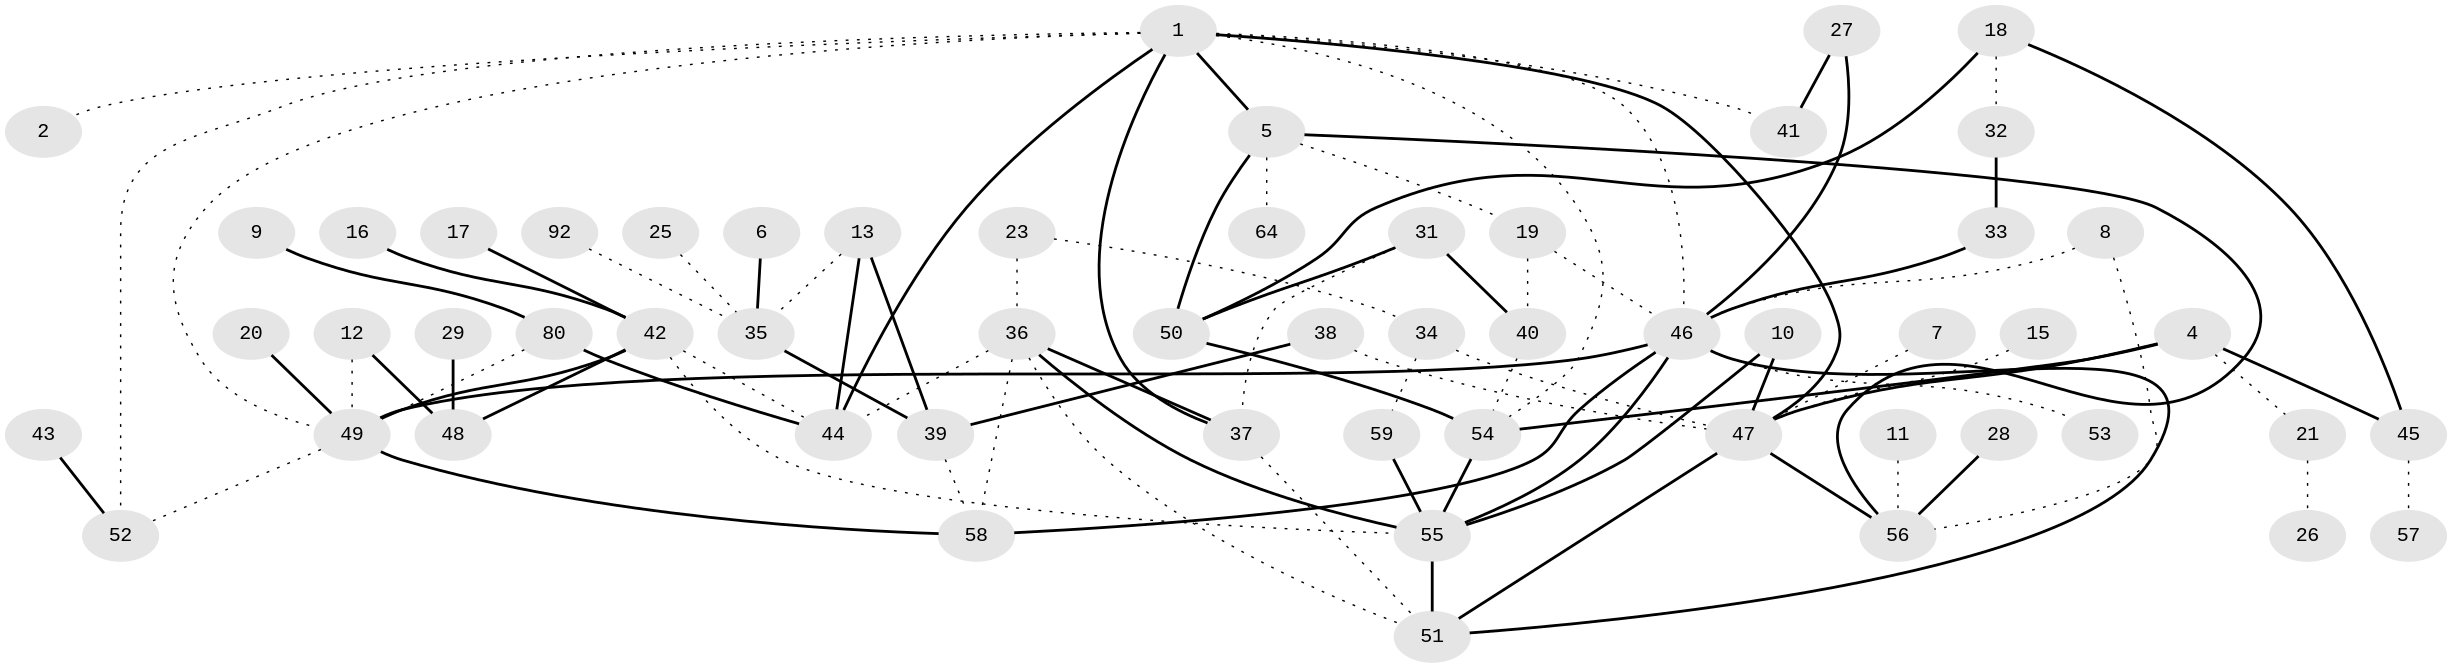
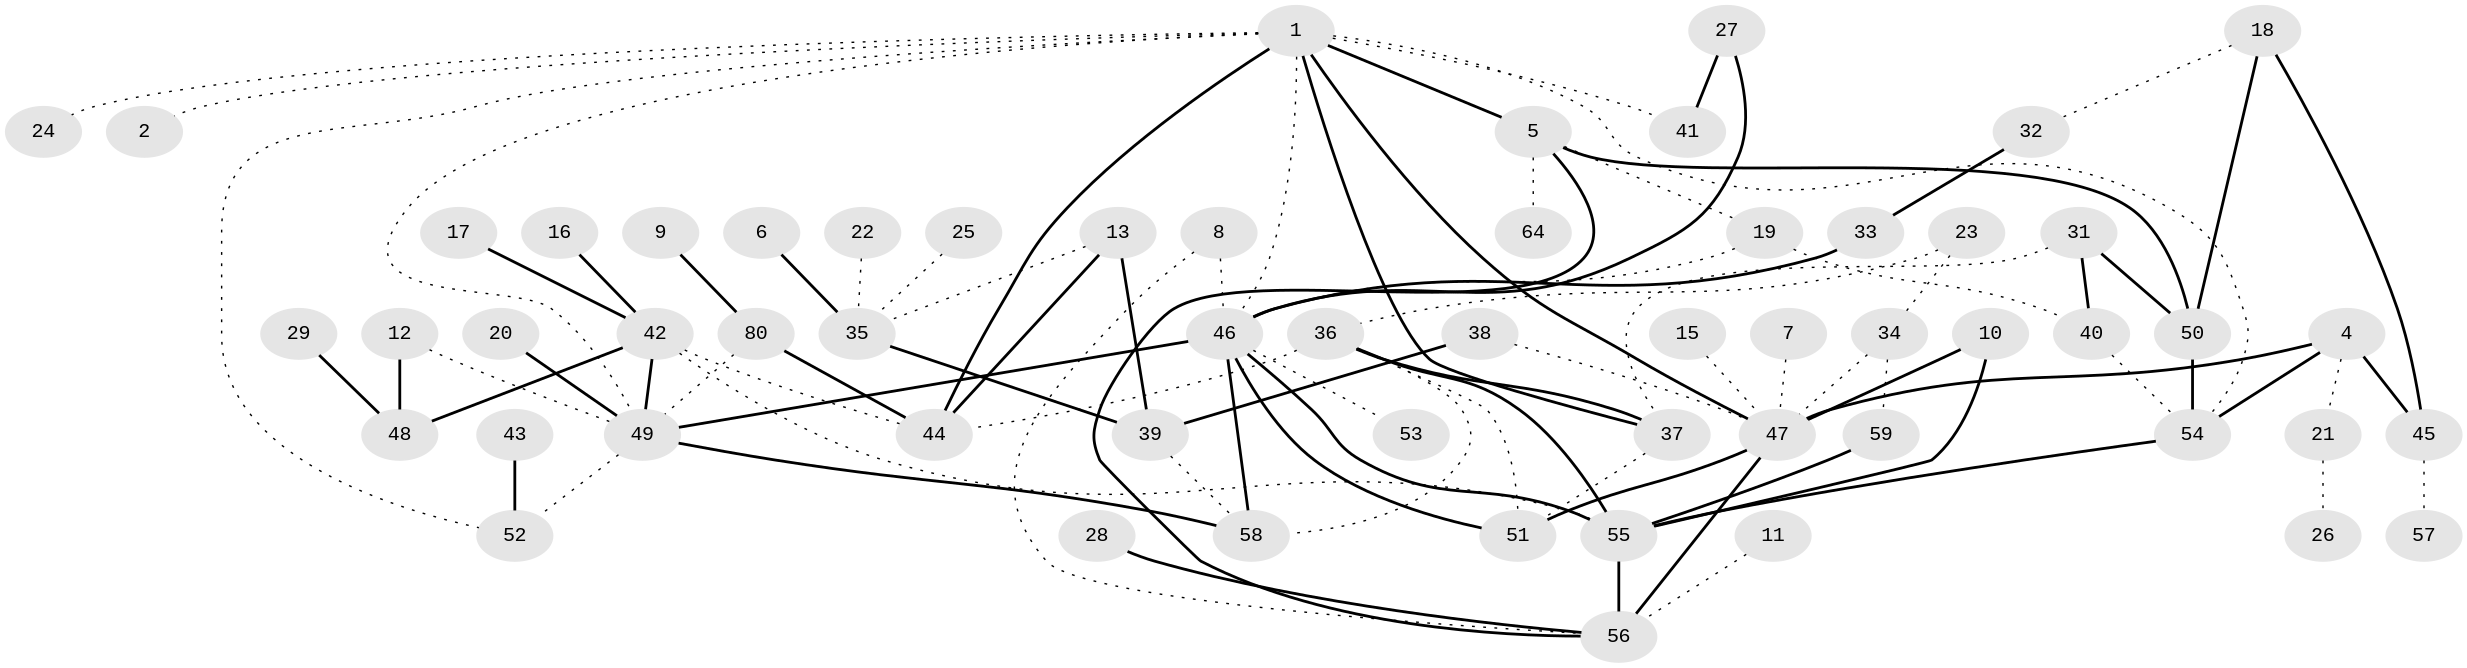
node "24": added
node "92": label "92" -> "22"
edge "55" -- "51": now "55" -- "56"
